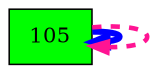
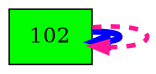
node "105": label "105" -> "102"
